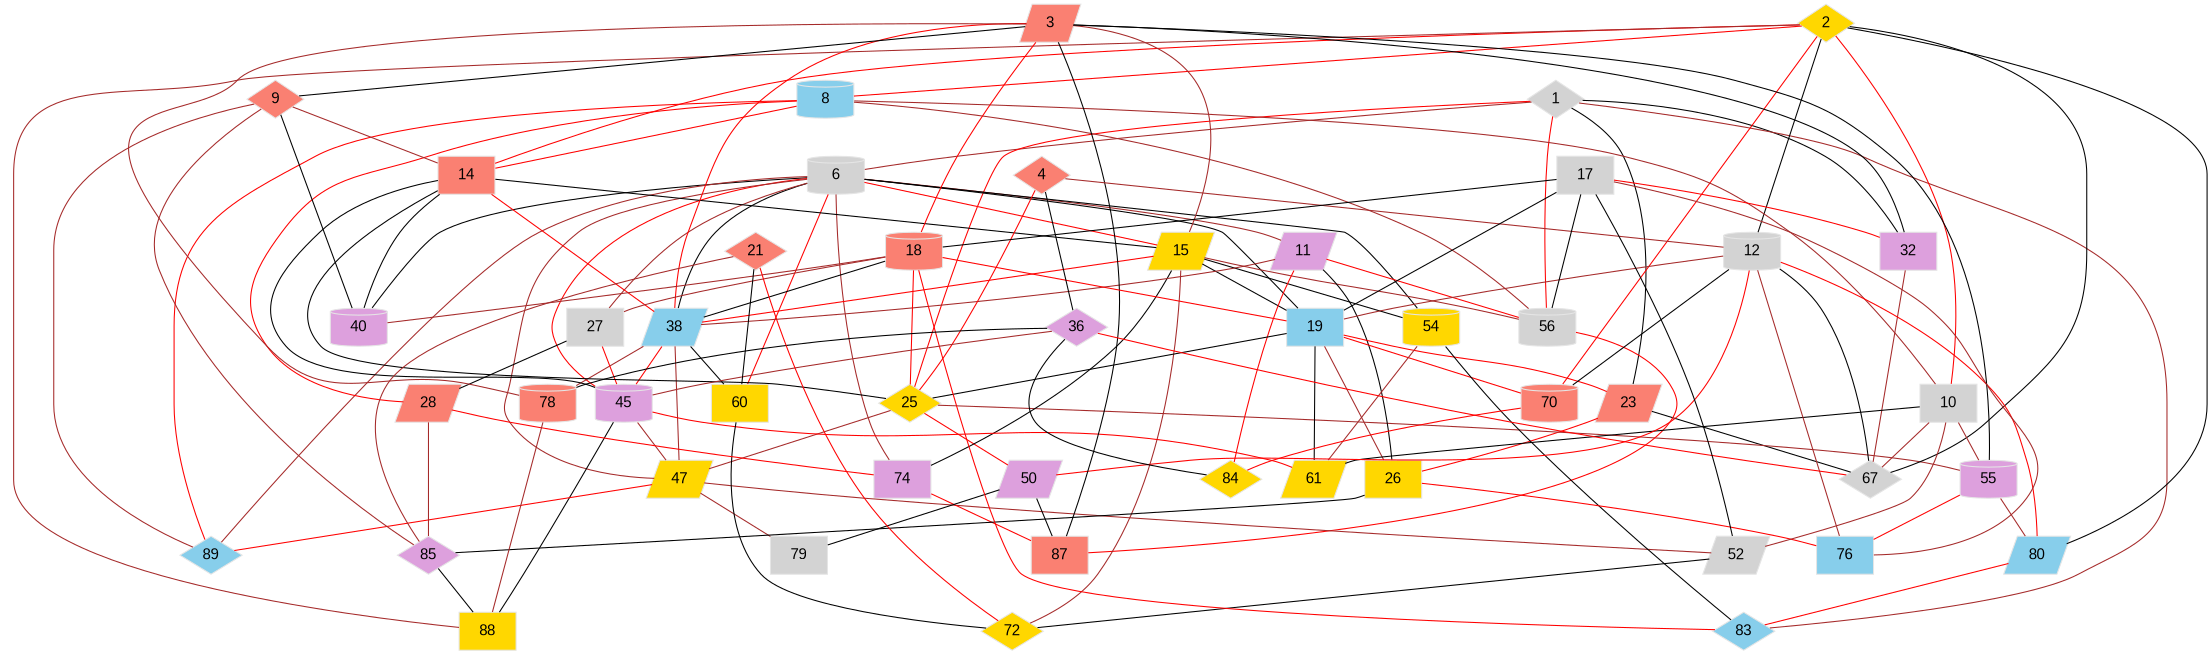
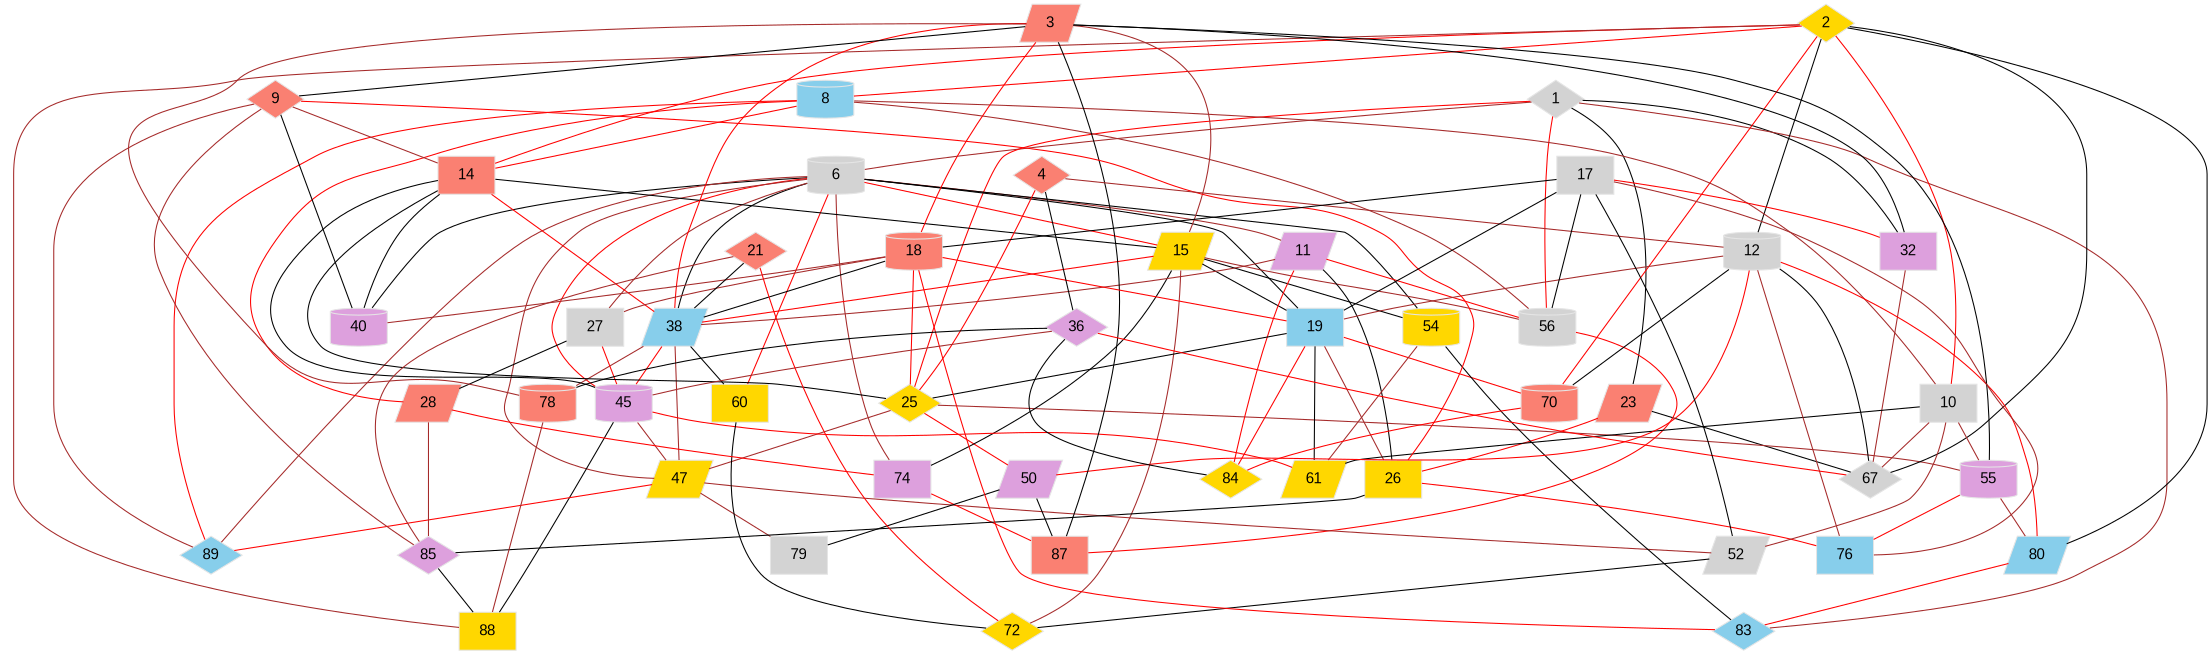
edge "9" -- "26": added
edge "21" -- "60": now "21" -- "38"
edge "19" -- "23": now "19" -- "84"
